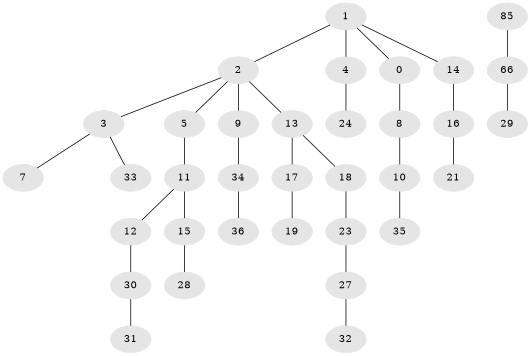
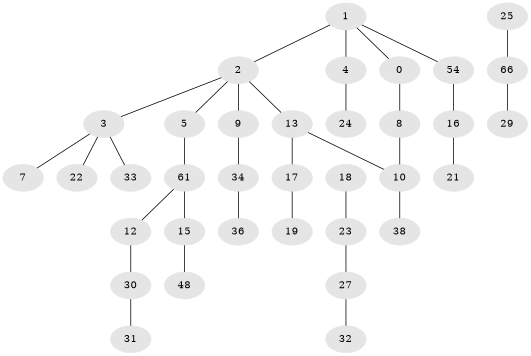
node "85": label "85" -> "25"
node "14": label "14" -> "54"
edge "13" -- "18": now "13" -- "10"
node "22": added
node "11": label "11" -> "61"
node "35": label "35" -> "38"
node "28": label "28" -> "48"
